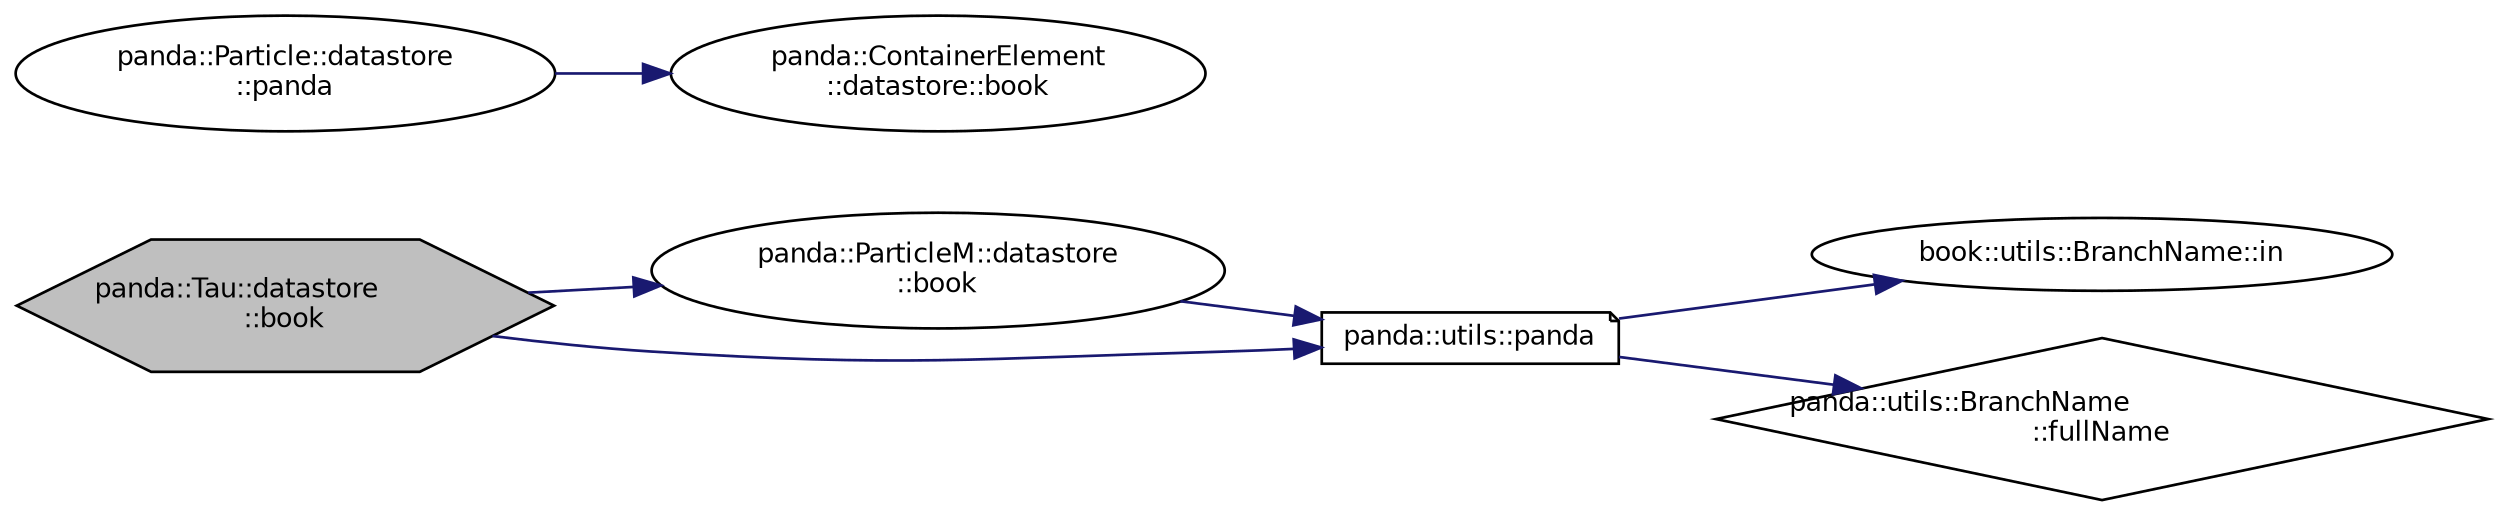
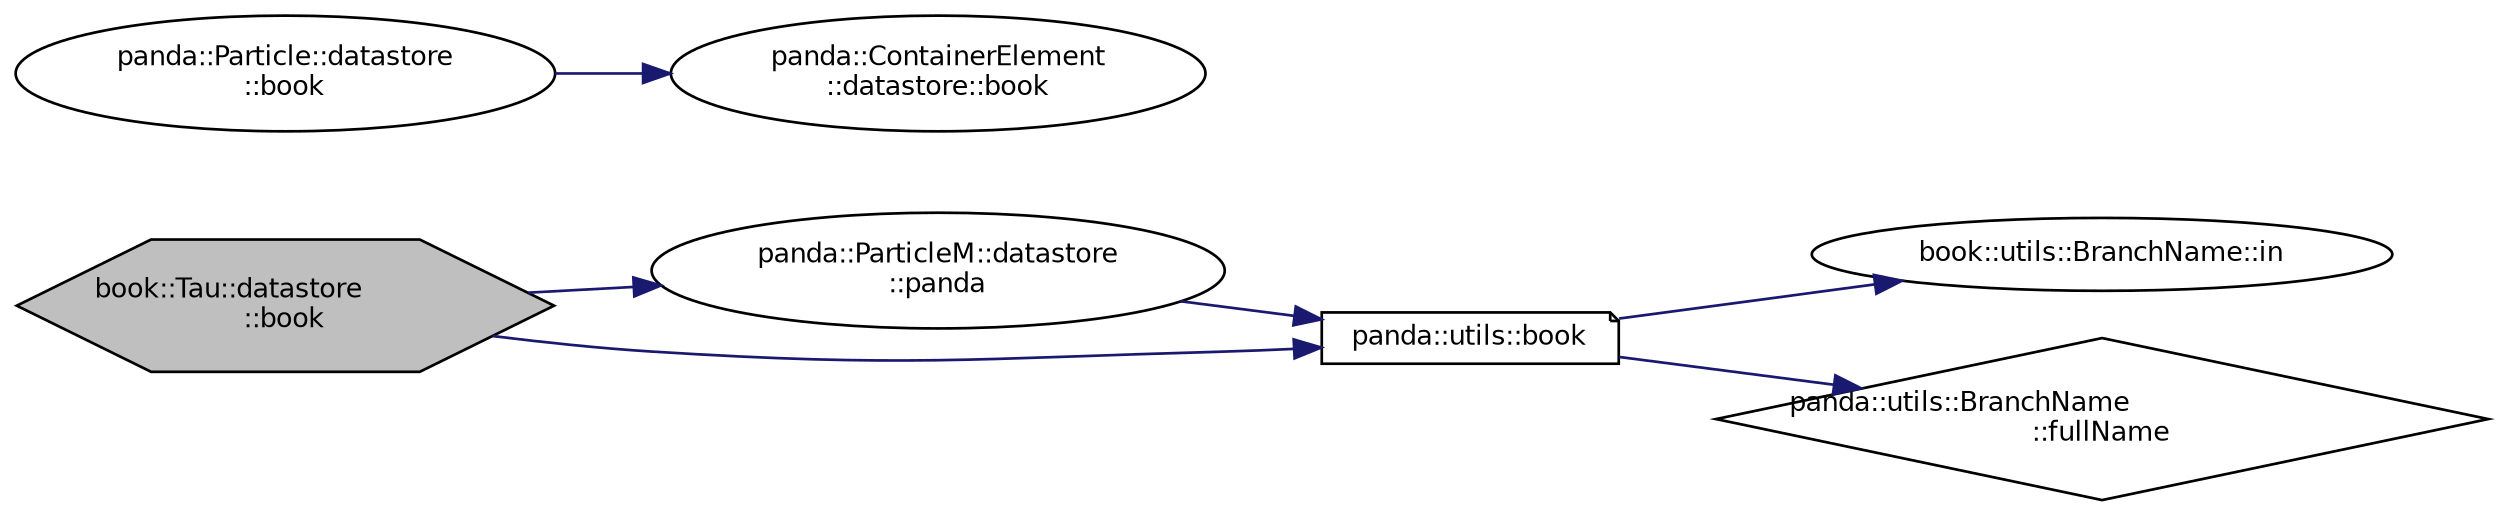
node "panda::Particle::datastore ::panda": label "panda::Particle::datastore ::panda" -> "panda::Particle::datastore ::book"
node "panda::ParticleM::datastore ::book": label "panda::ParticleM::datastore ::book" -> "panda::ParticleM::datastore ::panda"
node "panda::Tau::datastore ::book": label "panda::Tau::datastore ::book" -> "book::Tau::datastore ::book"
node "panda::utils::panda": label "panda::utils::panda" -> "panda::utils::book"
